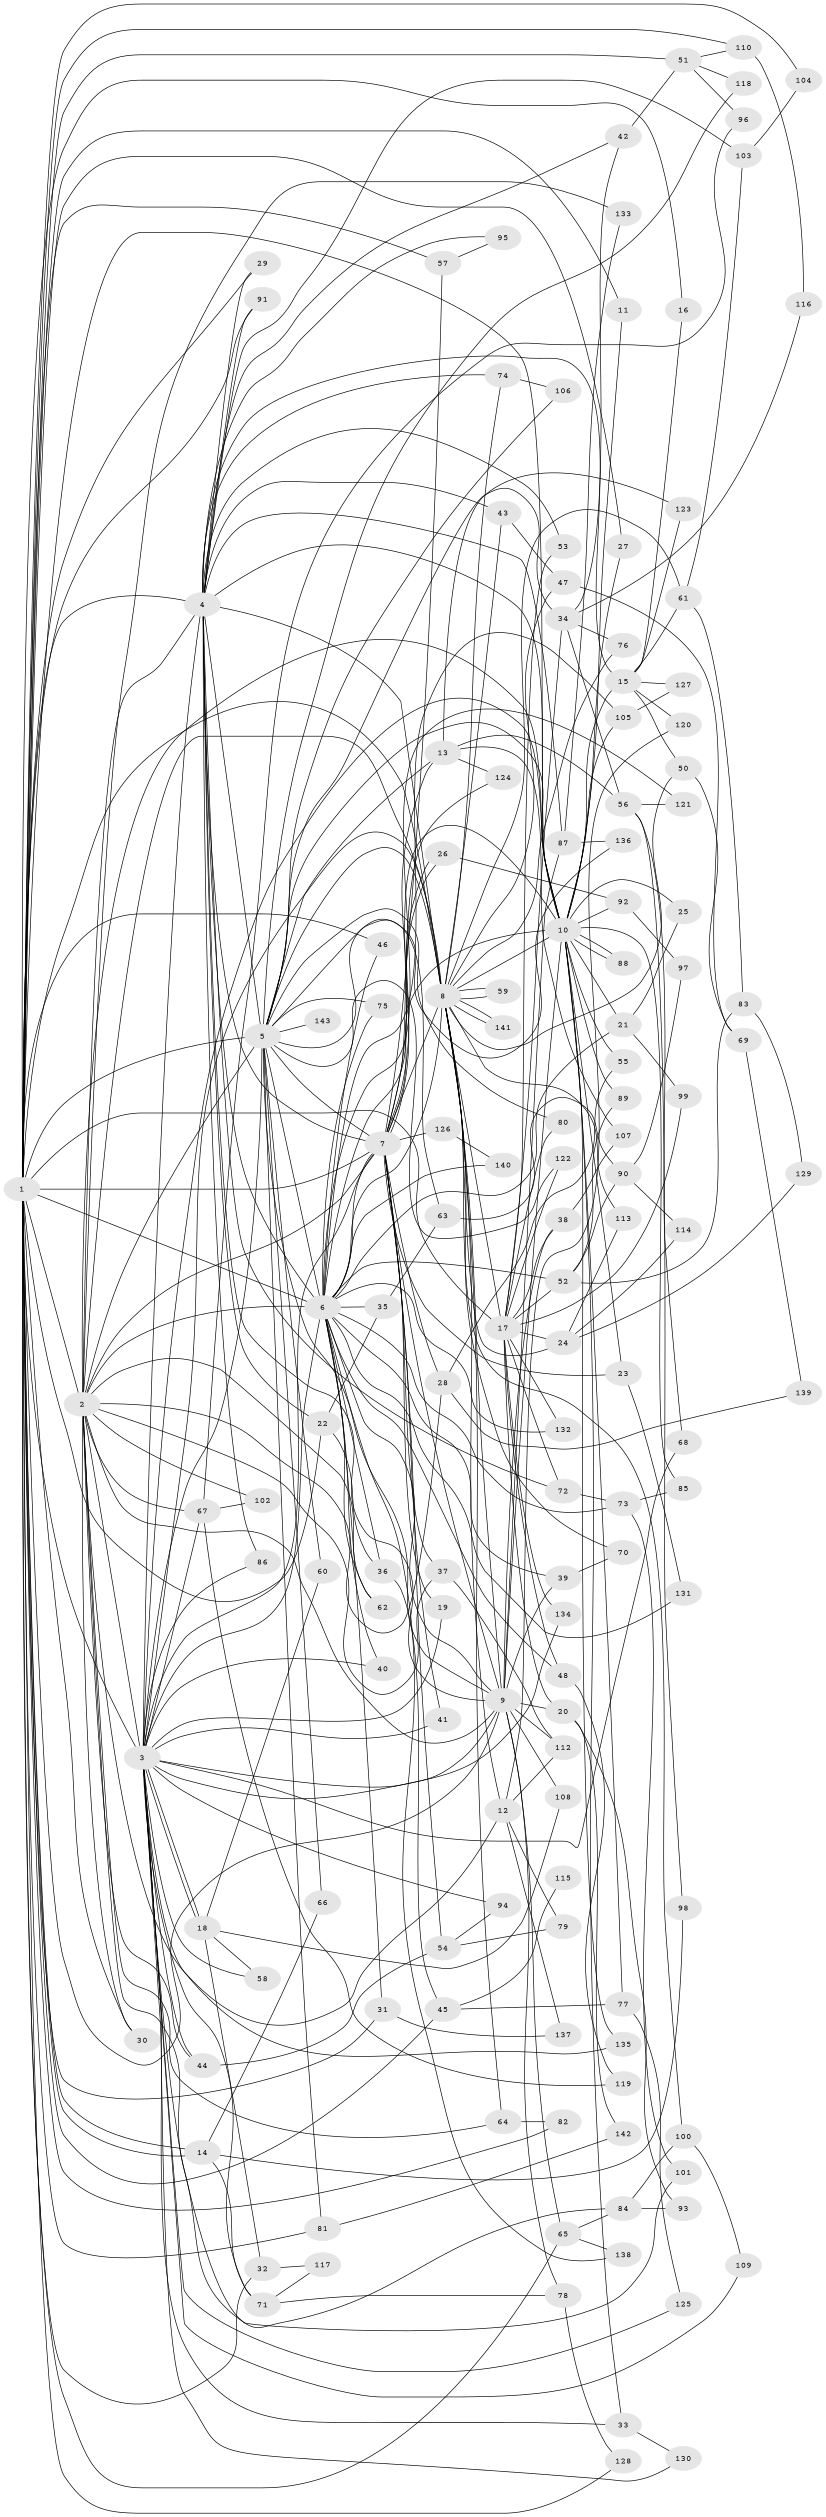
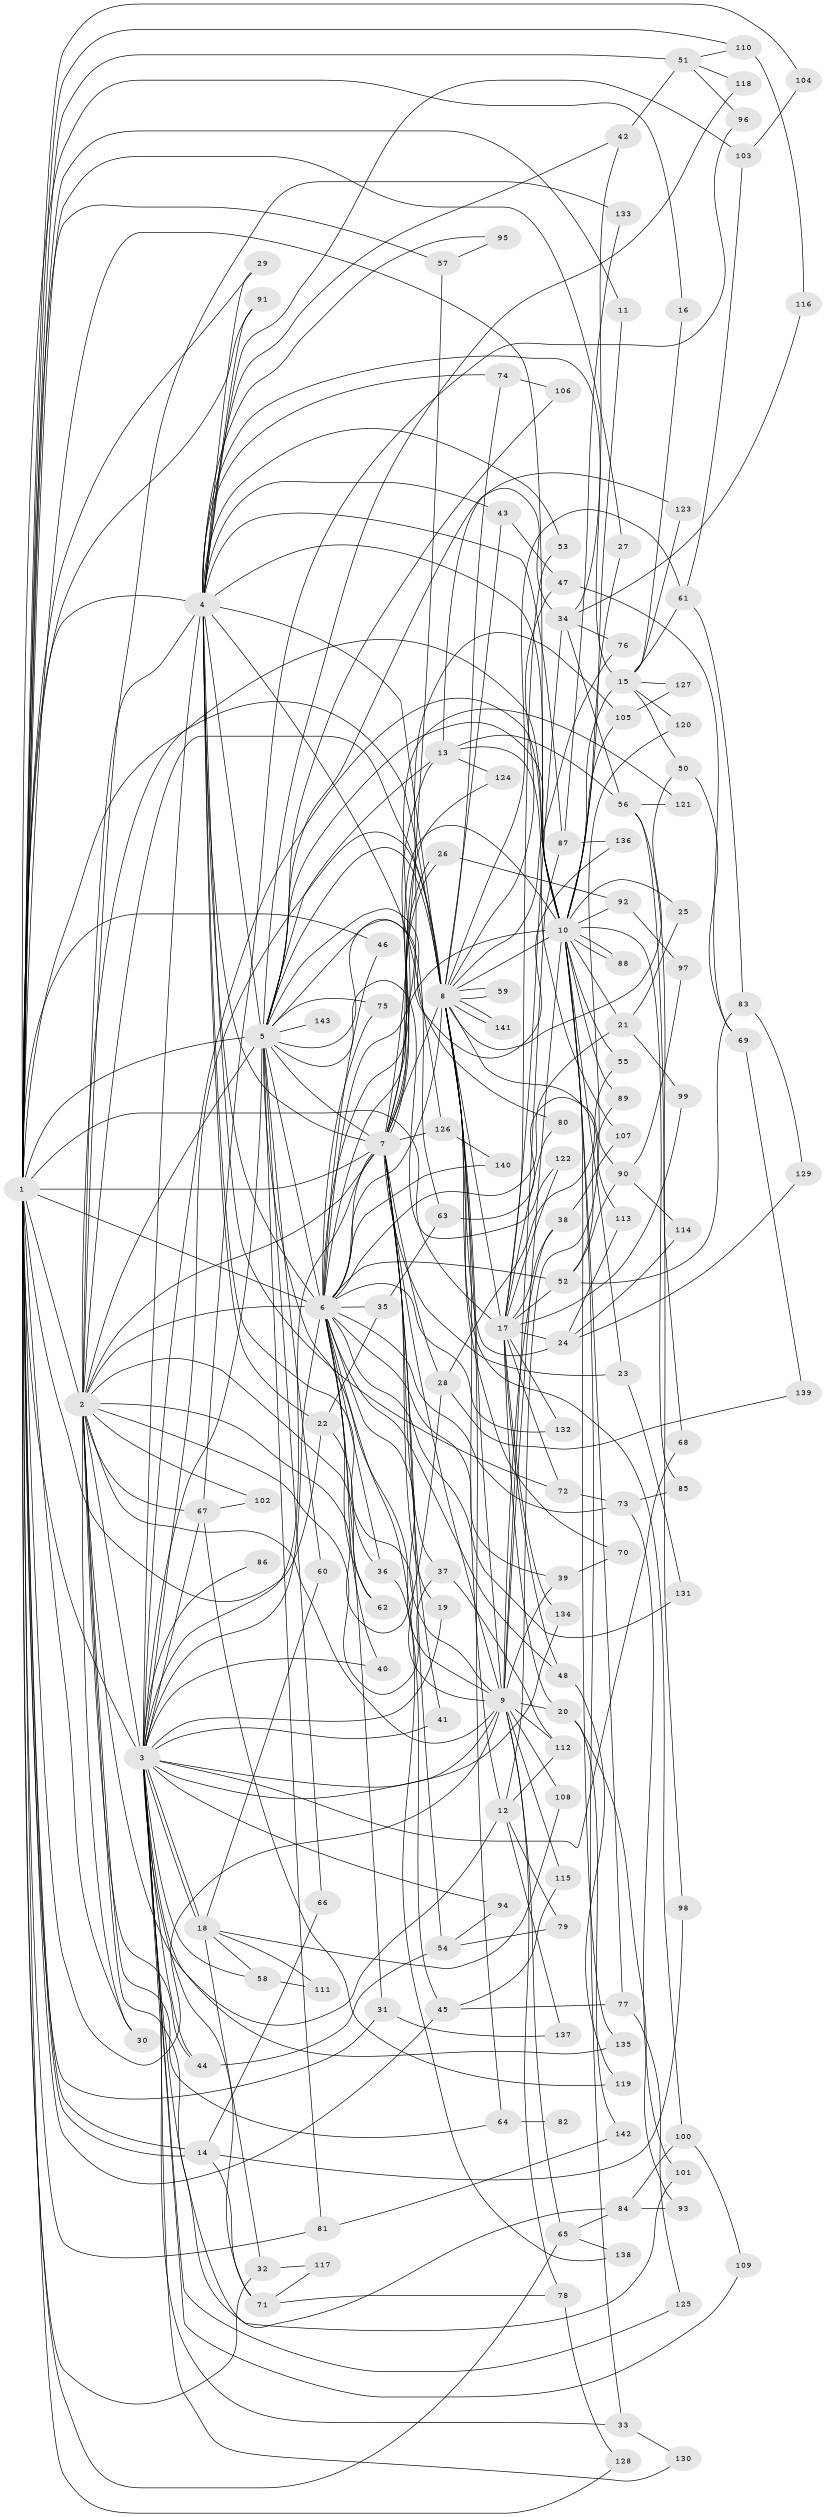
edge "4" -- "86": now "4" -- "126"
edge "9" -- "115": added
node "111": added
edge "1" -- "82": removed
